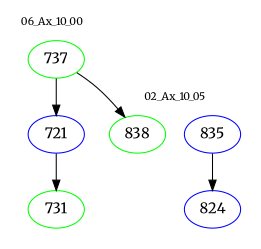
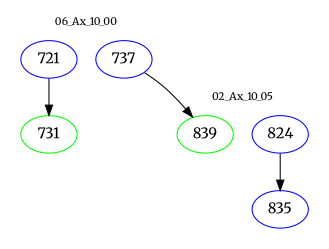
node "737": color green -> blue
edge "737" -> "721": removed
node "838": label "838" -> "839"
edge "835" -> "824": reversed
